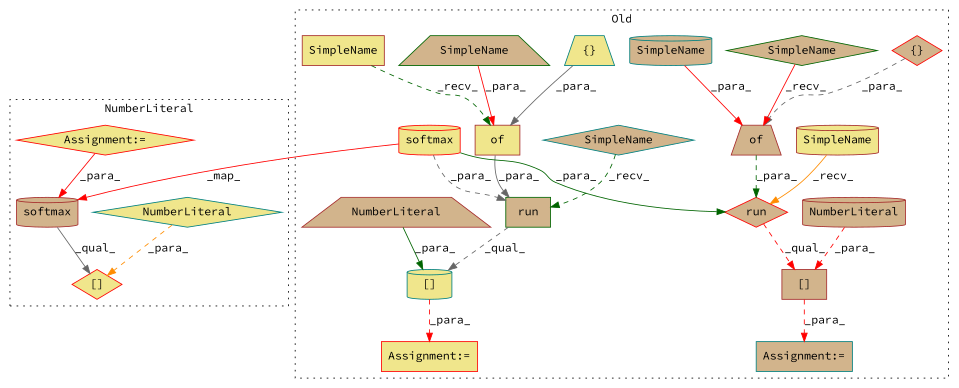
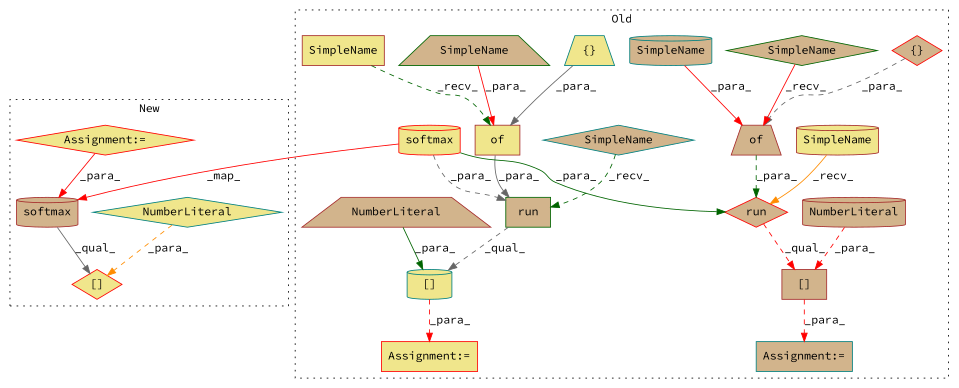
cluster "NumberLiteral": label "NumberLiteral" -> "New"
